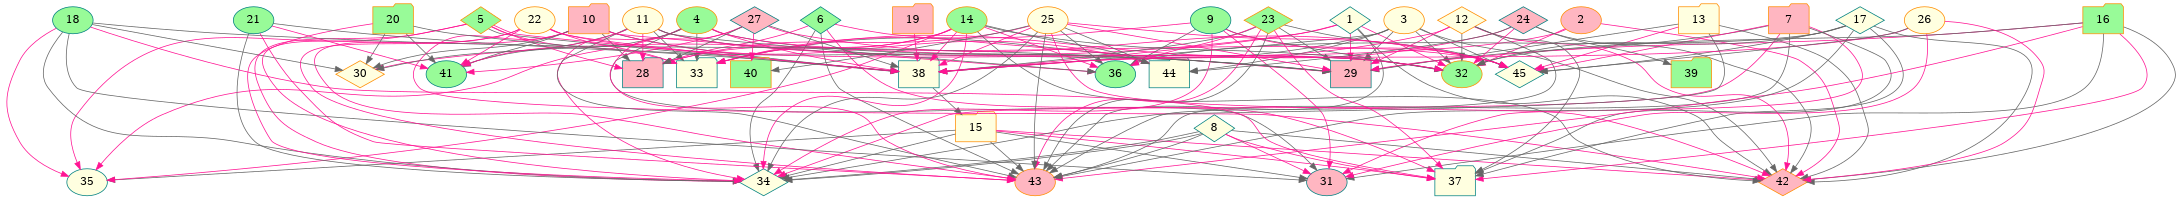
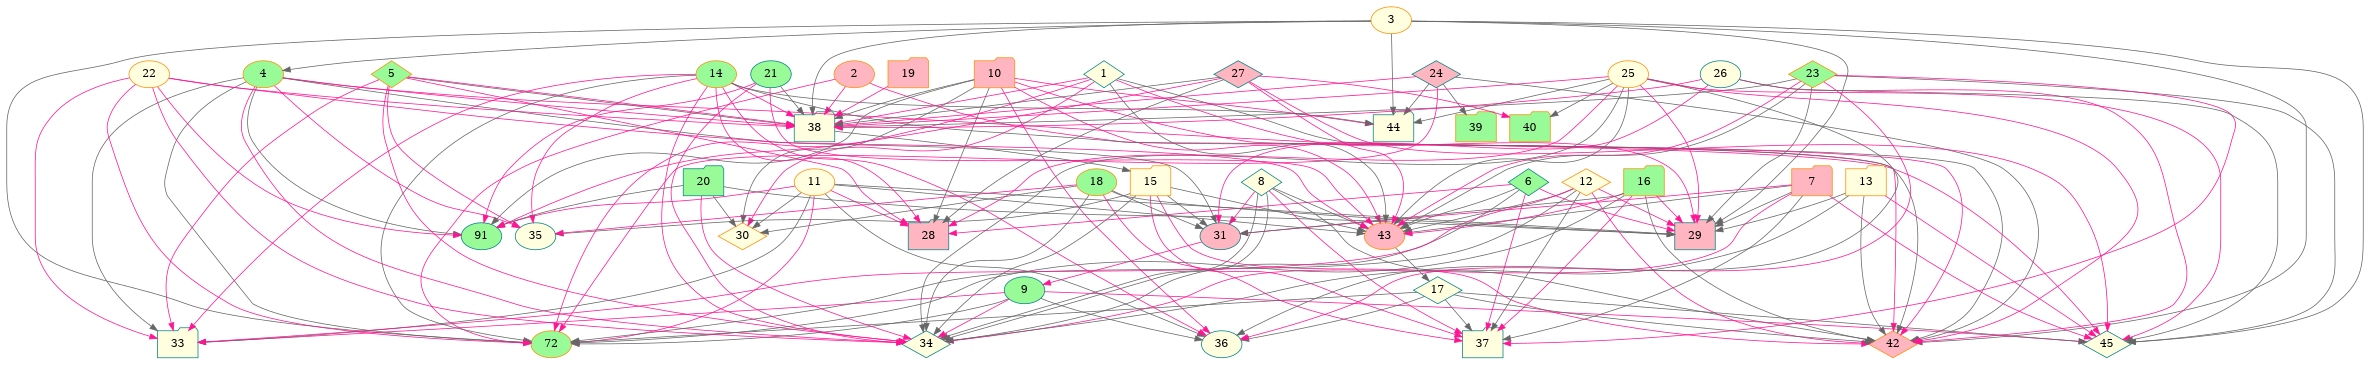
node "18": color teal -> darkorange
node "20": color darkorange -> teal
node "26": color darkorange -> teal
edge "3" -> "33": now "3" -> "4"
node "41": label "41" -> "91"
node "36": fillcolor palegreen -> lightyellow
node "32": label "32" -> "72"
edge "9" -> "31": reversed
edge "17" -> "43": reversed
edge "21" -> "34": color gray40 -> deeppink
